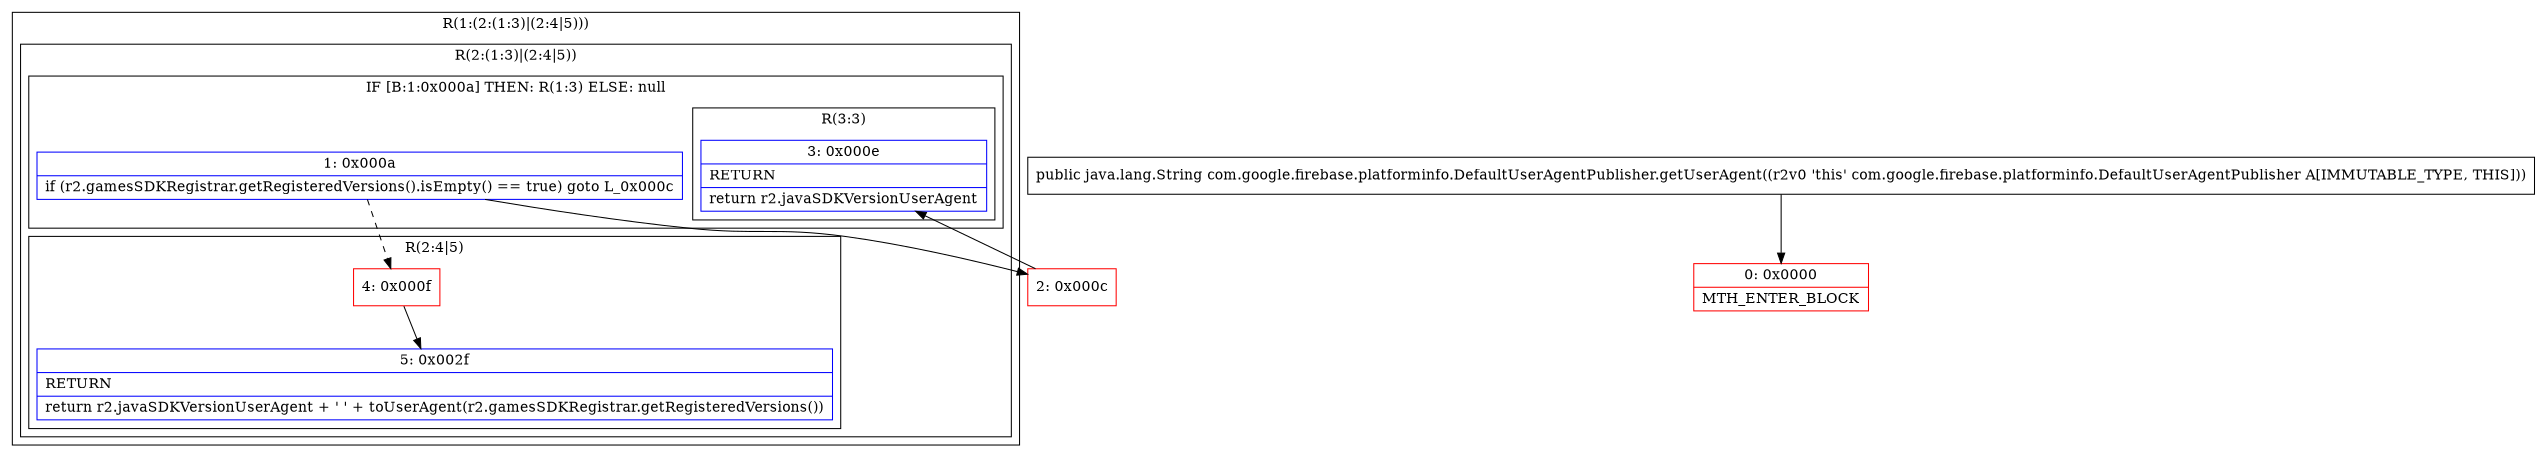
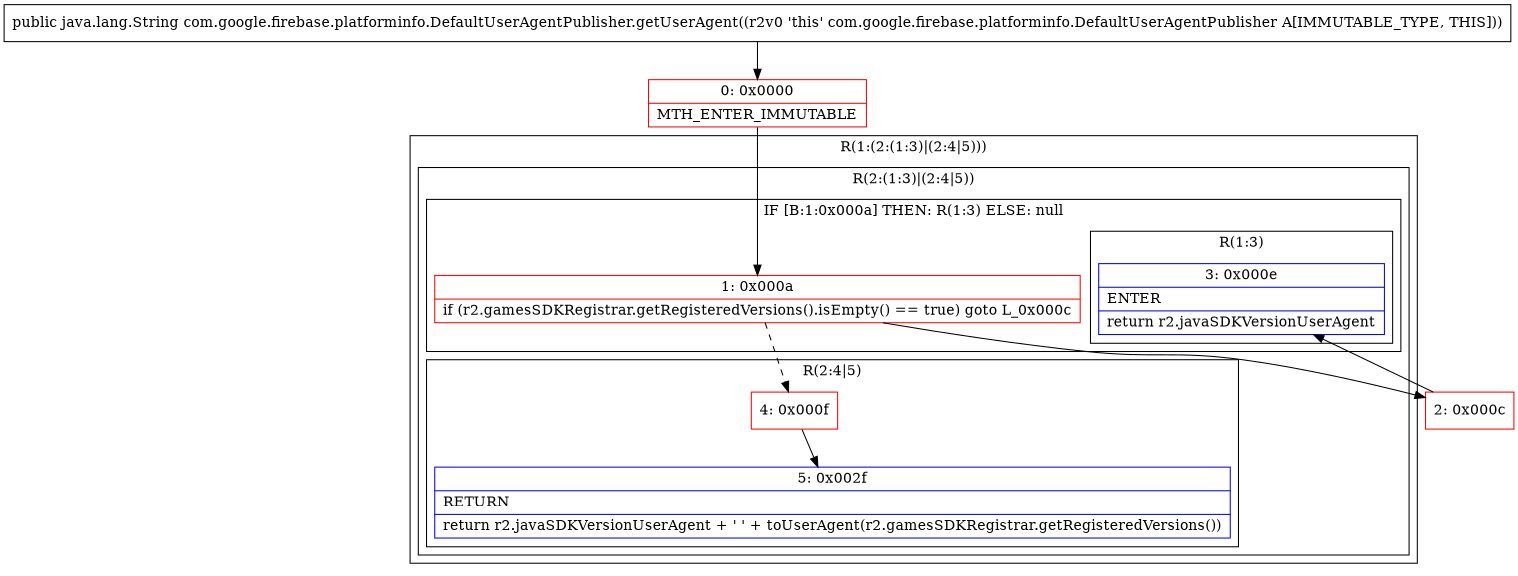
cluster "R(3:3)": label "R(3:3)" -> "R(1:3)"
node "3: 0x000e": text "RETURN" -> "ENTER"
node "1: 0x000a": color blue -> red
edge "0: 0x0000" -> "1: 0x000a": added
node "0: 0x0000": text "MTH_ENTER_BLOCK" -> "MTH_ENTER_IMMUTABLE"
